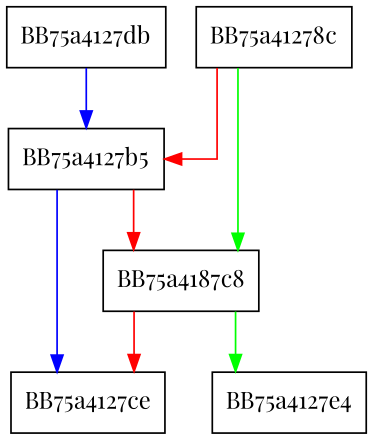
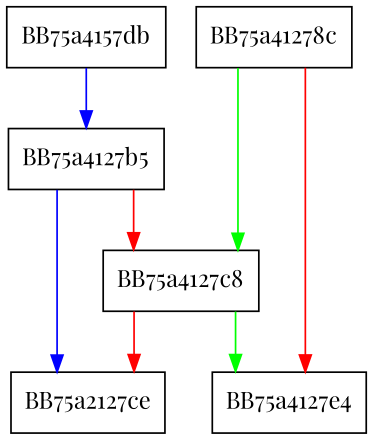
node "BB75a4127db": label "BB75a4127db" -> "BB75a4157db"
edge "BB75a41278c" -> "BB75a4127b5": now "BB75a41278c" -> "BB75a4127e4"
node "BB75a4187c8": label "BB75a4187c8" -> "BB75a4127c8"
node "BB75a4127ce": label "BB75a4127ce" -> "BB75a2127ce"
